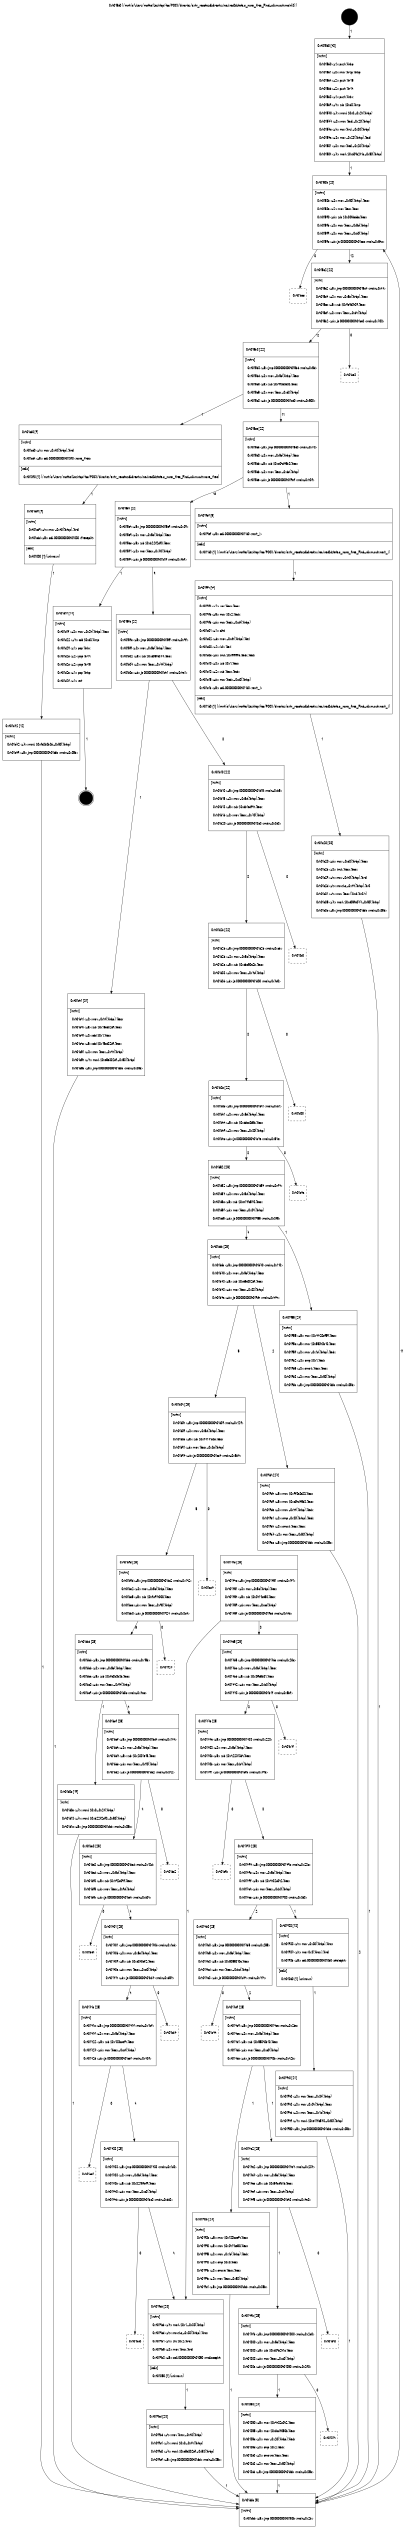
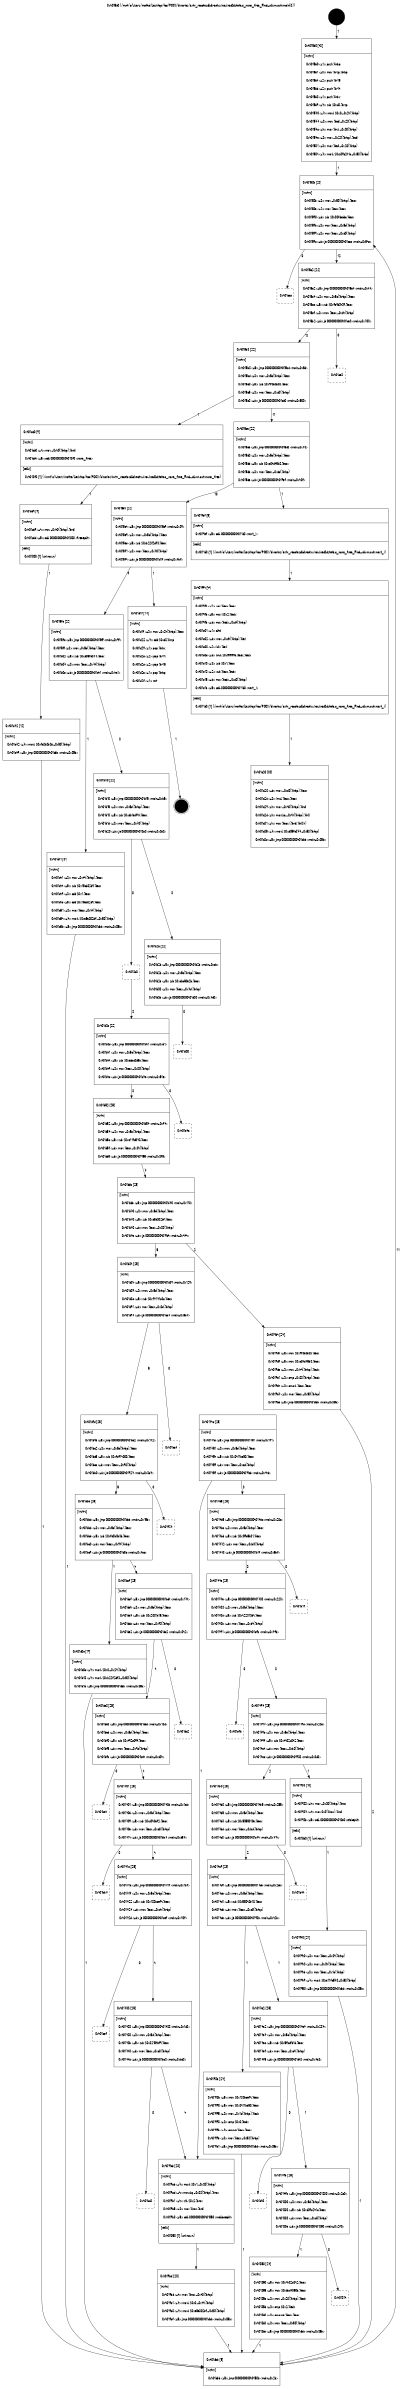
edge "0x401626 [22]" -> "0x40163c [22]": now "0x4018c3" -> "0x40163c [22]"
node "0x401955 [27]": removed
edge "0x401a20 [33]" -> "0x401dbb [5]": removed, label "1"
